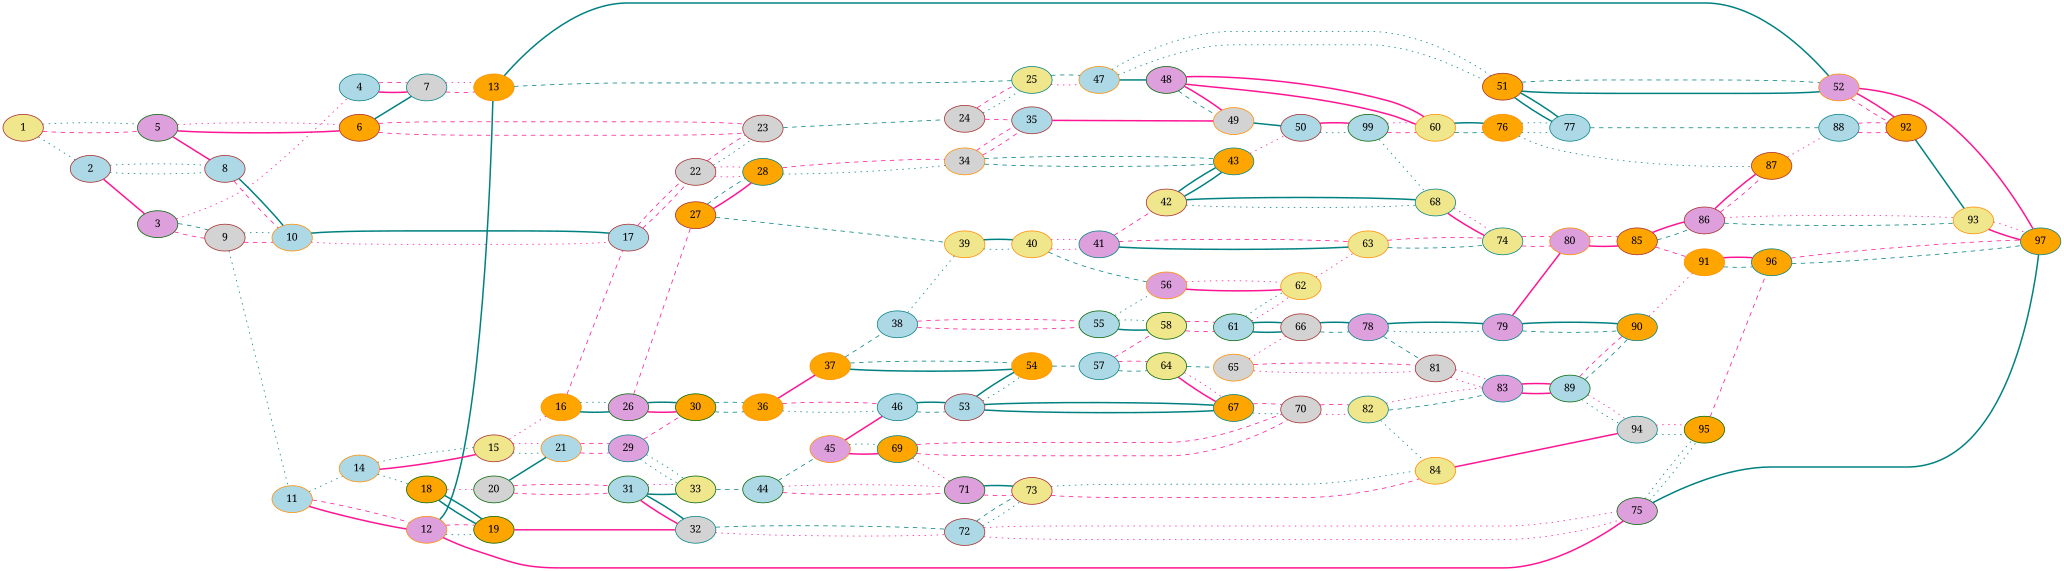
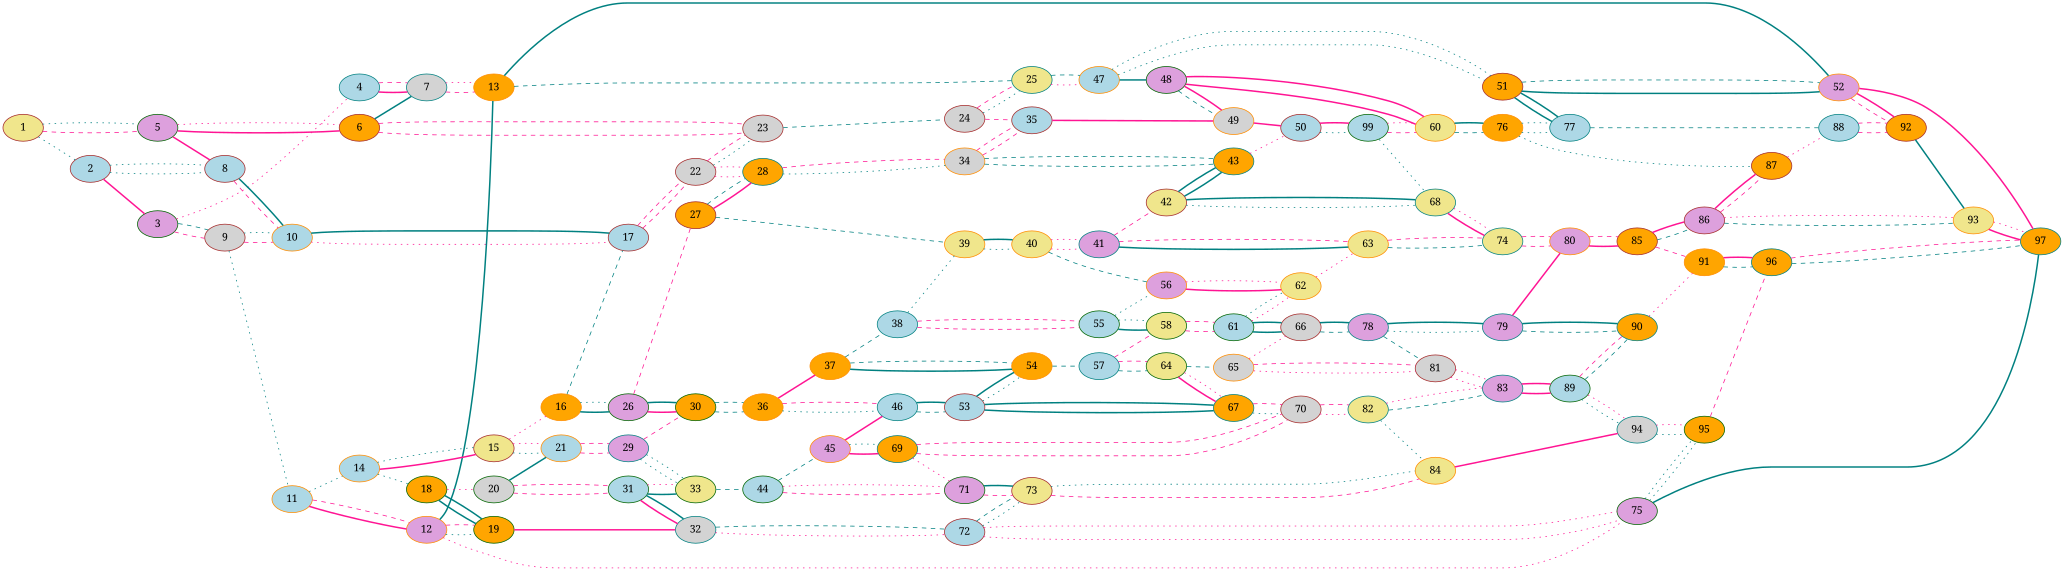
edge "49" -- "50": color teal -> deeppink
edge "17" -- "16": color deeppink -> teal
edge "75" -- "12": style bold -> dotted
